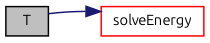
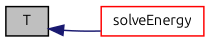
edge "T" -> "solveEnergy": reversed
